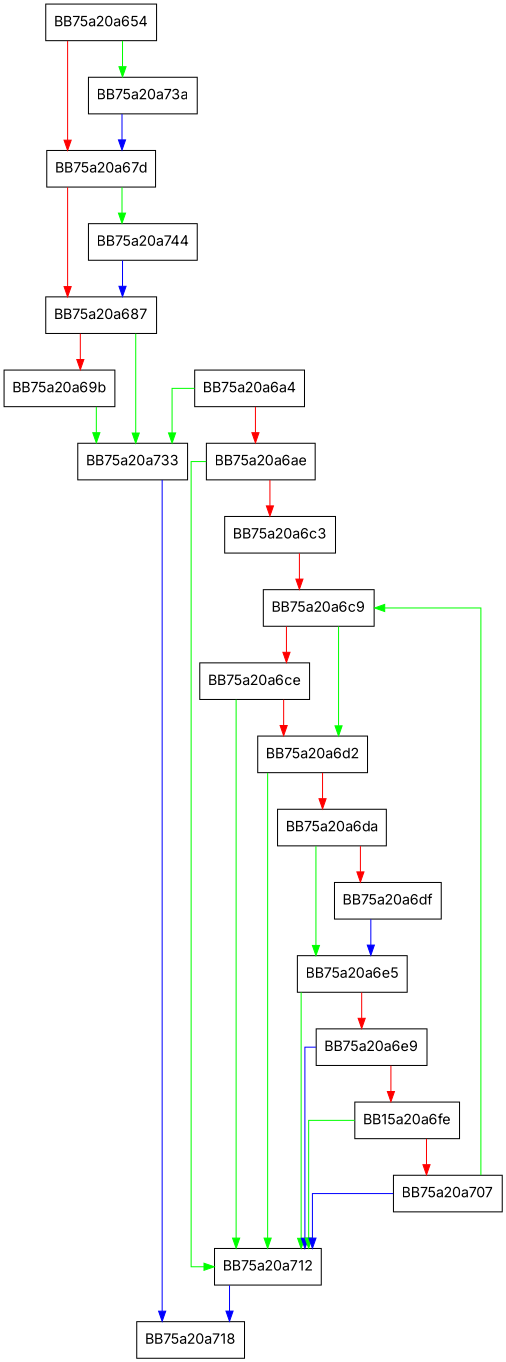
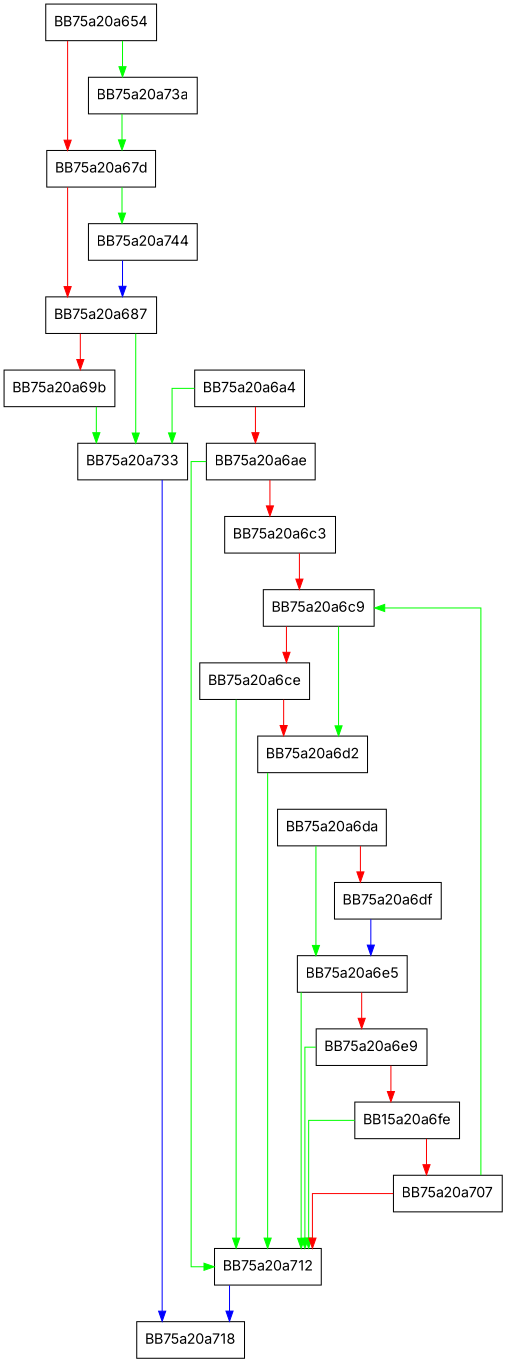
edge "BB75a20a73a" -> "BB75a20a67d": color blue -> green
edge "BB75a20a6d2" -> "BB75a20a6da": removed
edge "BB75a20a6e9" -> "BB75a20a712": color blue -> green
edge "BB75a20a707" -> "BB75a20a712": color blue -> red
